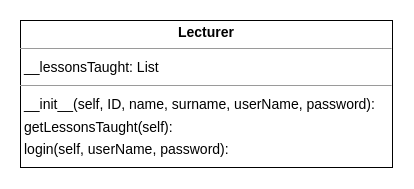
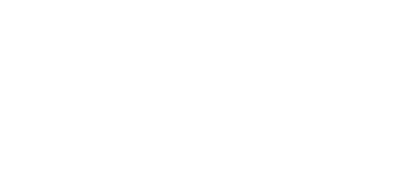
node "Lecturer __lessonsTaught: List __init__(self, ID, name, surname, userName, password): getLessonsTaught(self): login(self, userName, password):": removed
